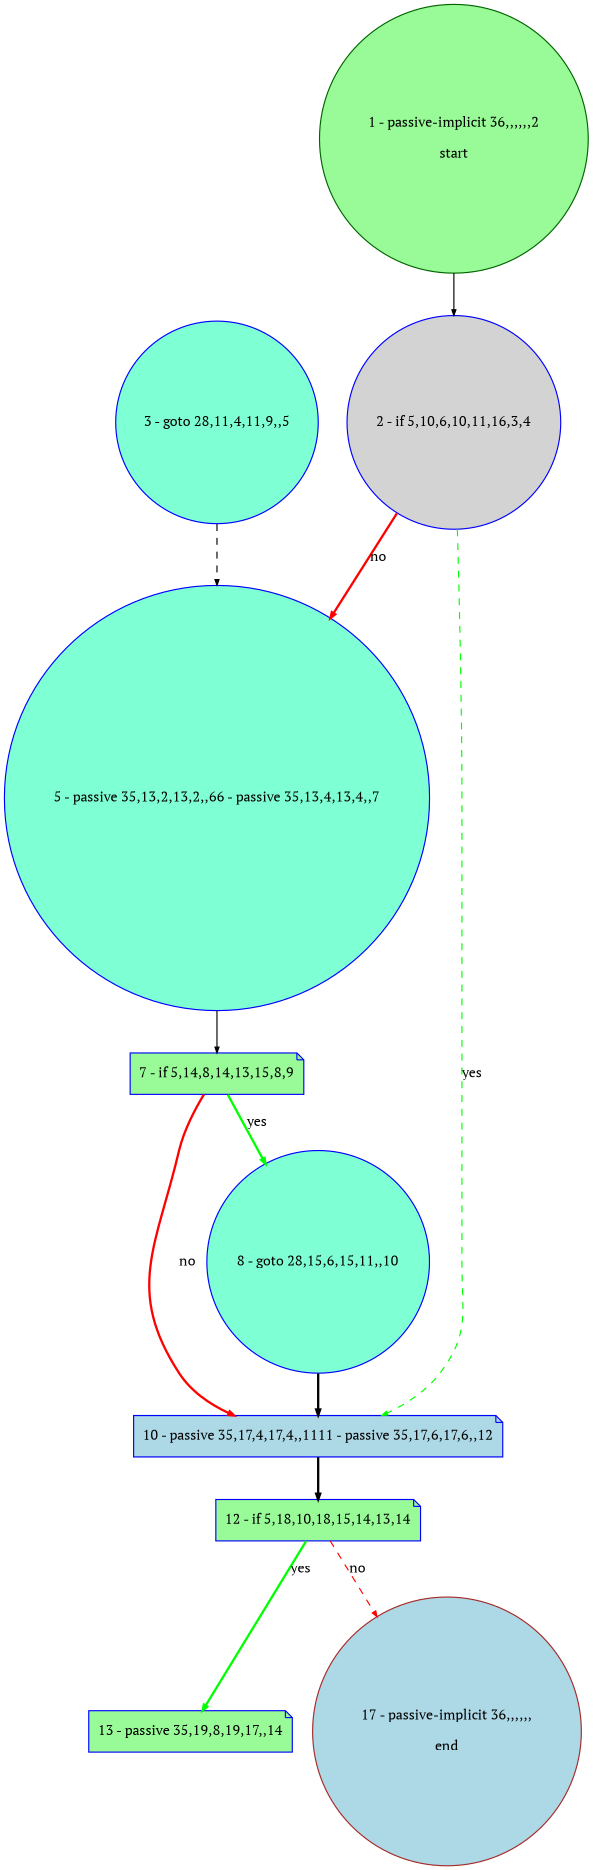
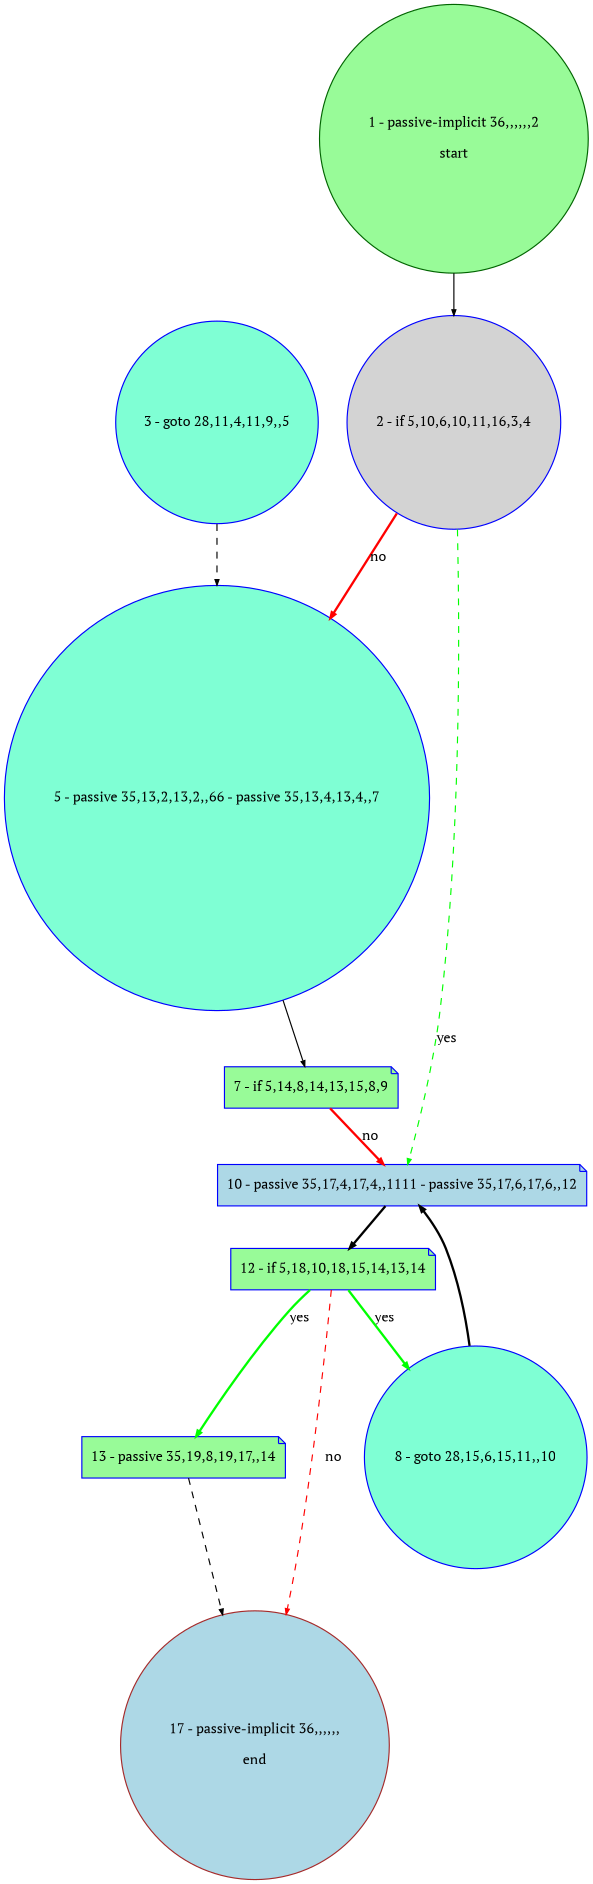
edge "7 - if 5,14,8,14,13,15,8,9" -> "8 - goto 28,15,6,15,11,,10": now "12 - if 5,18,10,18,15,14,13,14" -> "8 - goto 28,15,6,15,11,,10"
edge "13 - passive 35,19,8,19,17,,14" -> "17 - passive-implicit 36,,,,,, end": added
